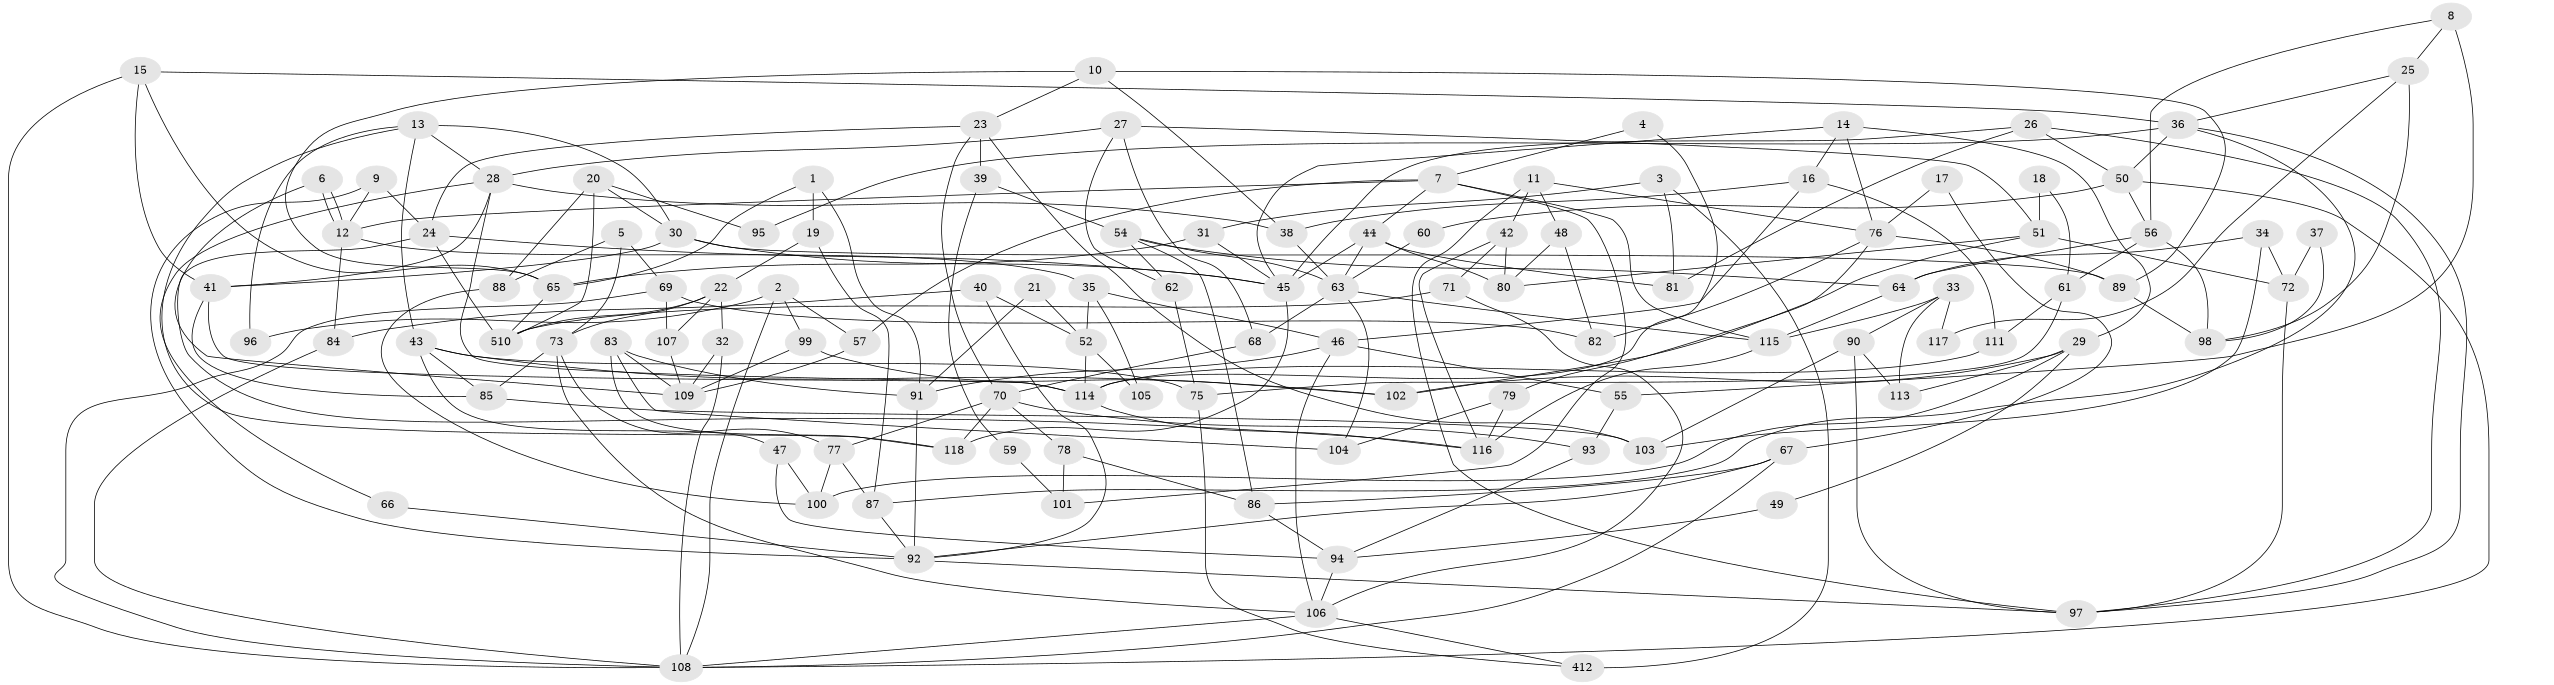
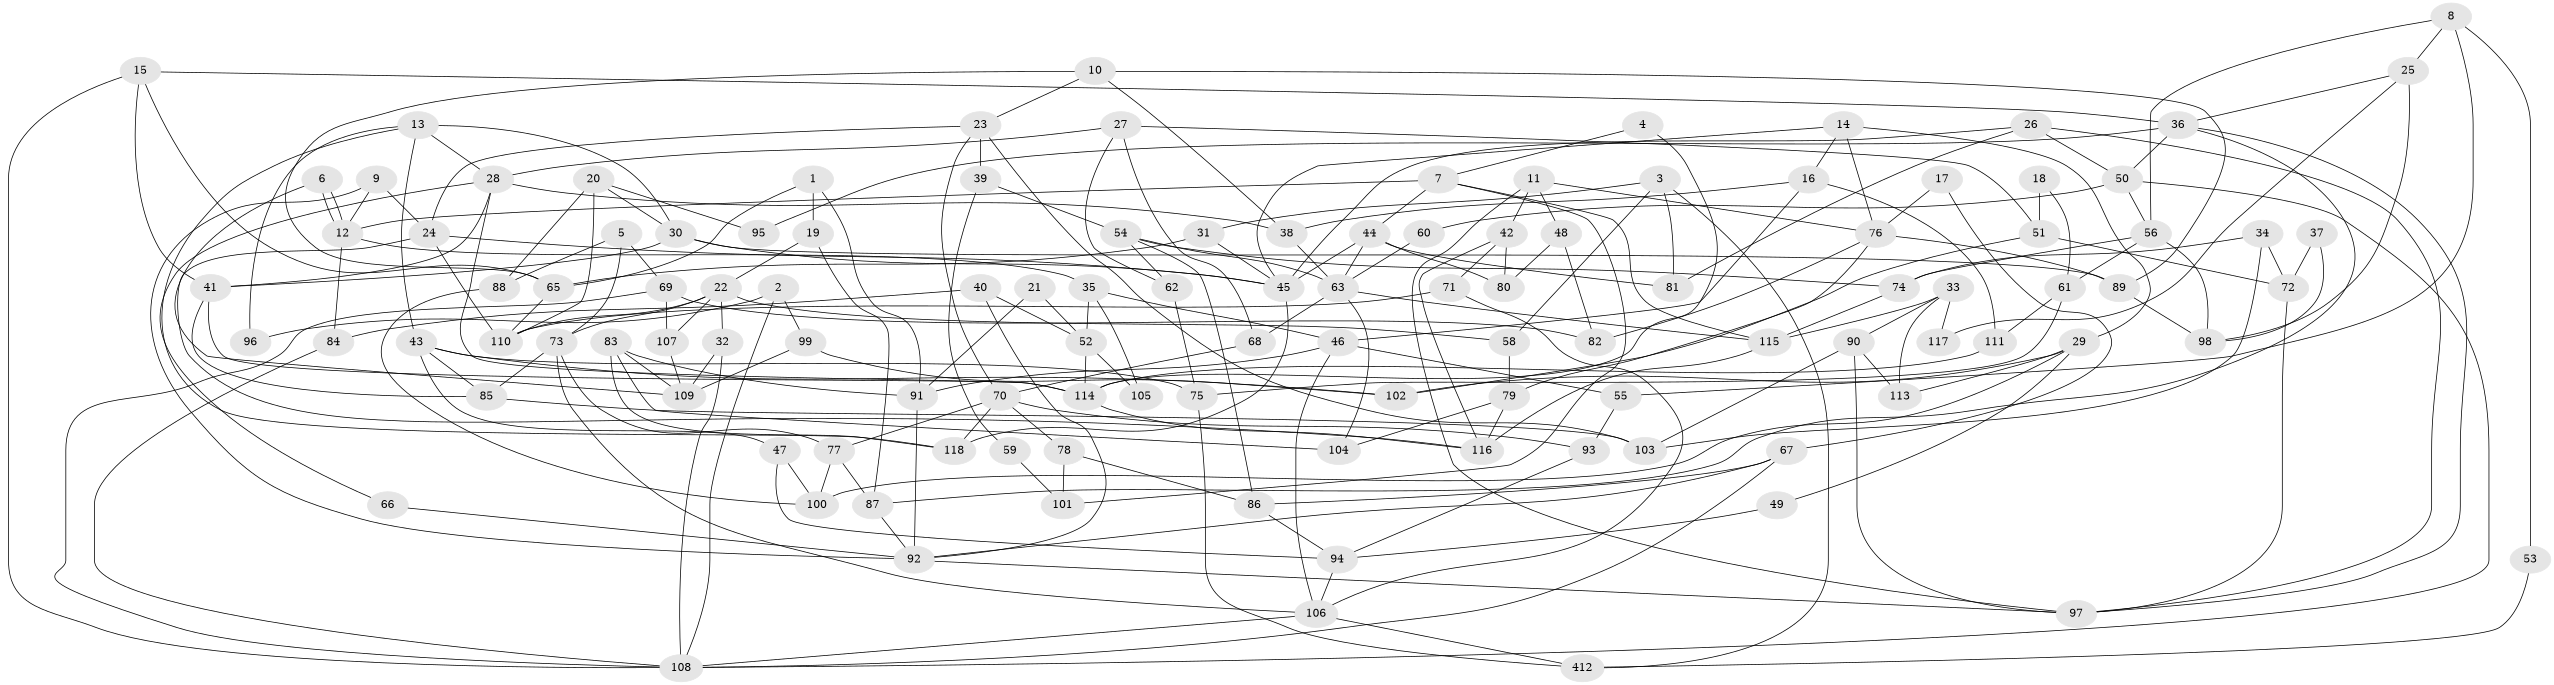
edge "51" -- "80": removed
node "64": label "64" -> "74"
node "510": label "510" -> "110"
node "57": removed
node "58": added
node "53": added
